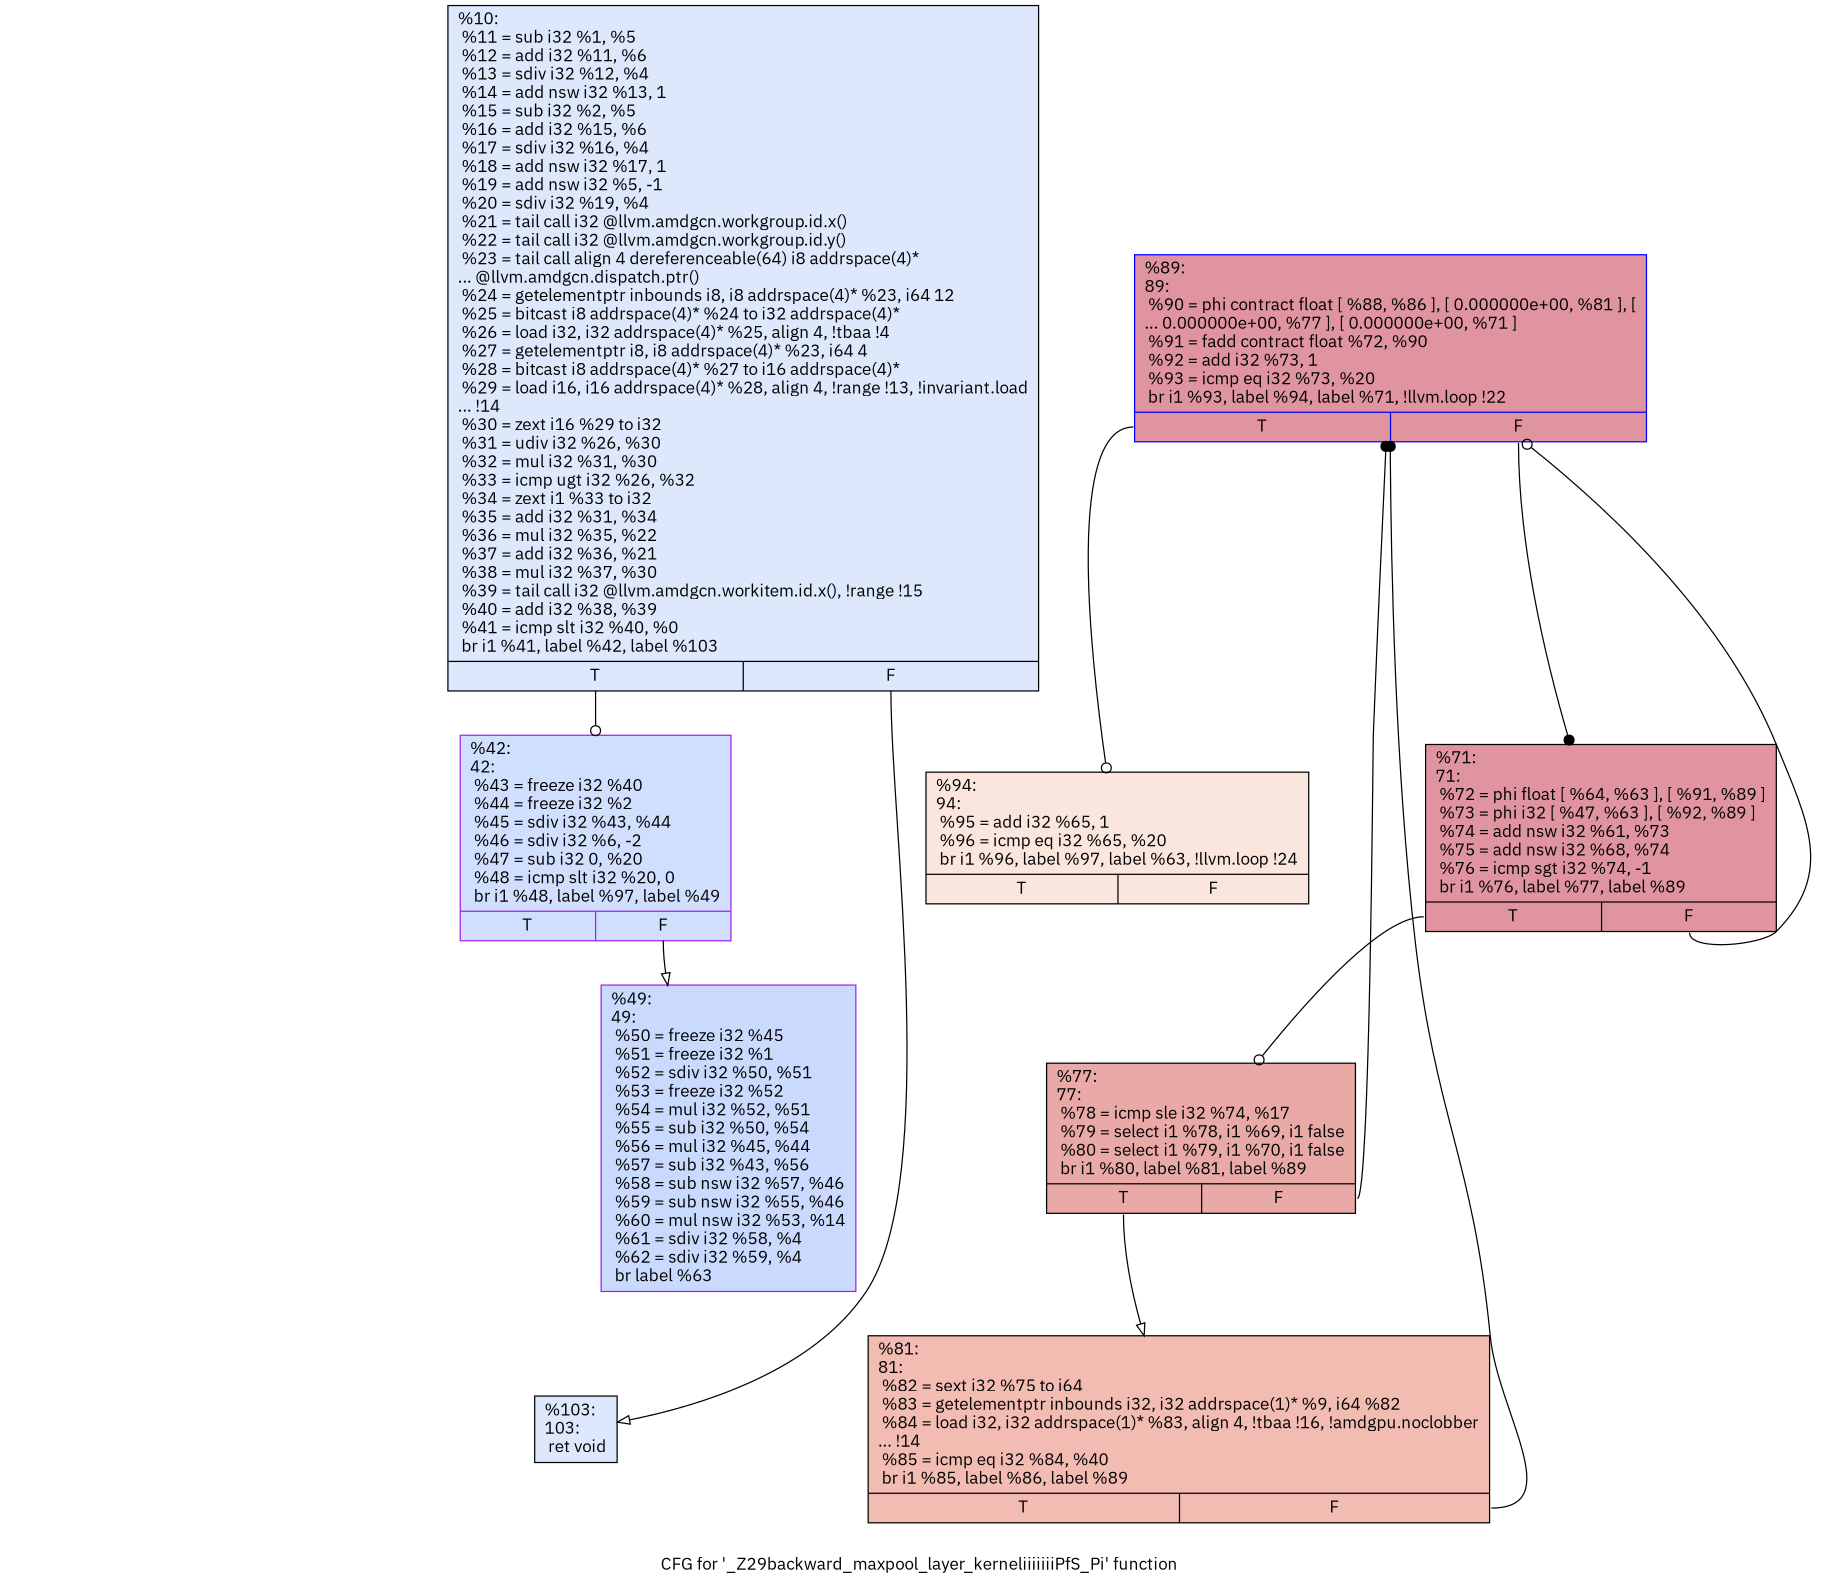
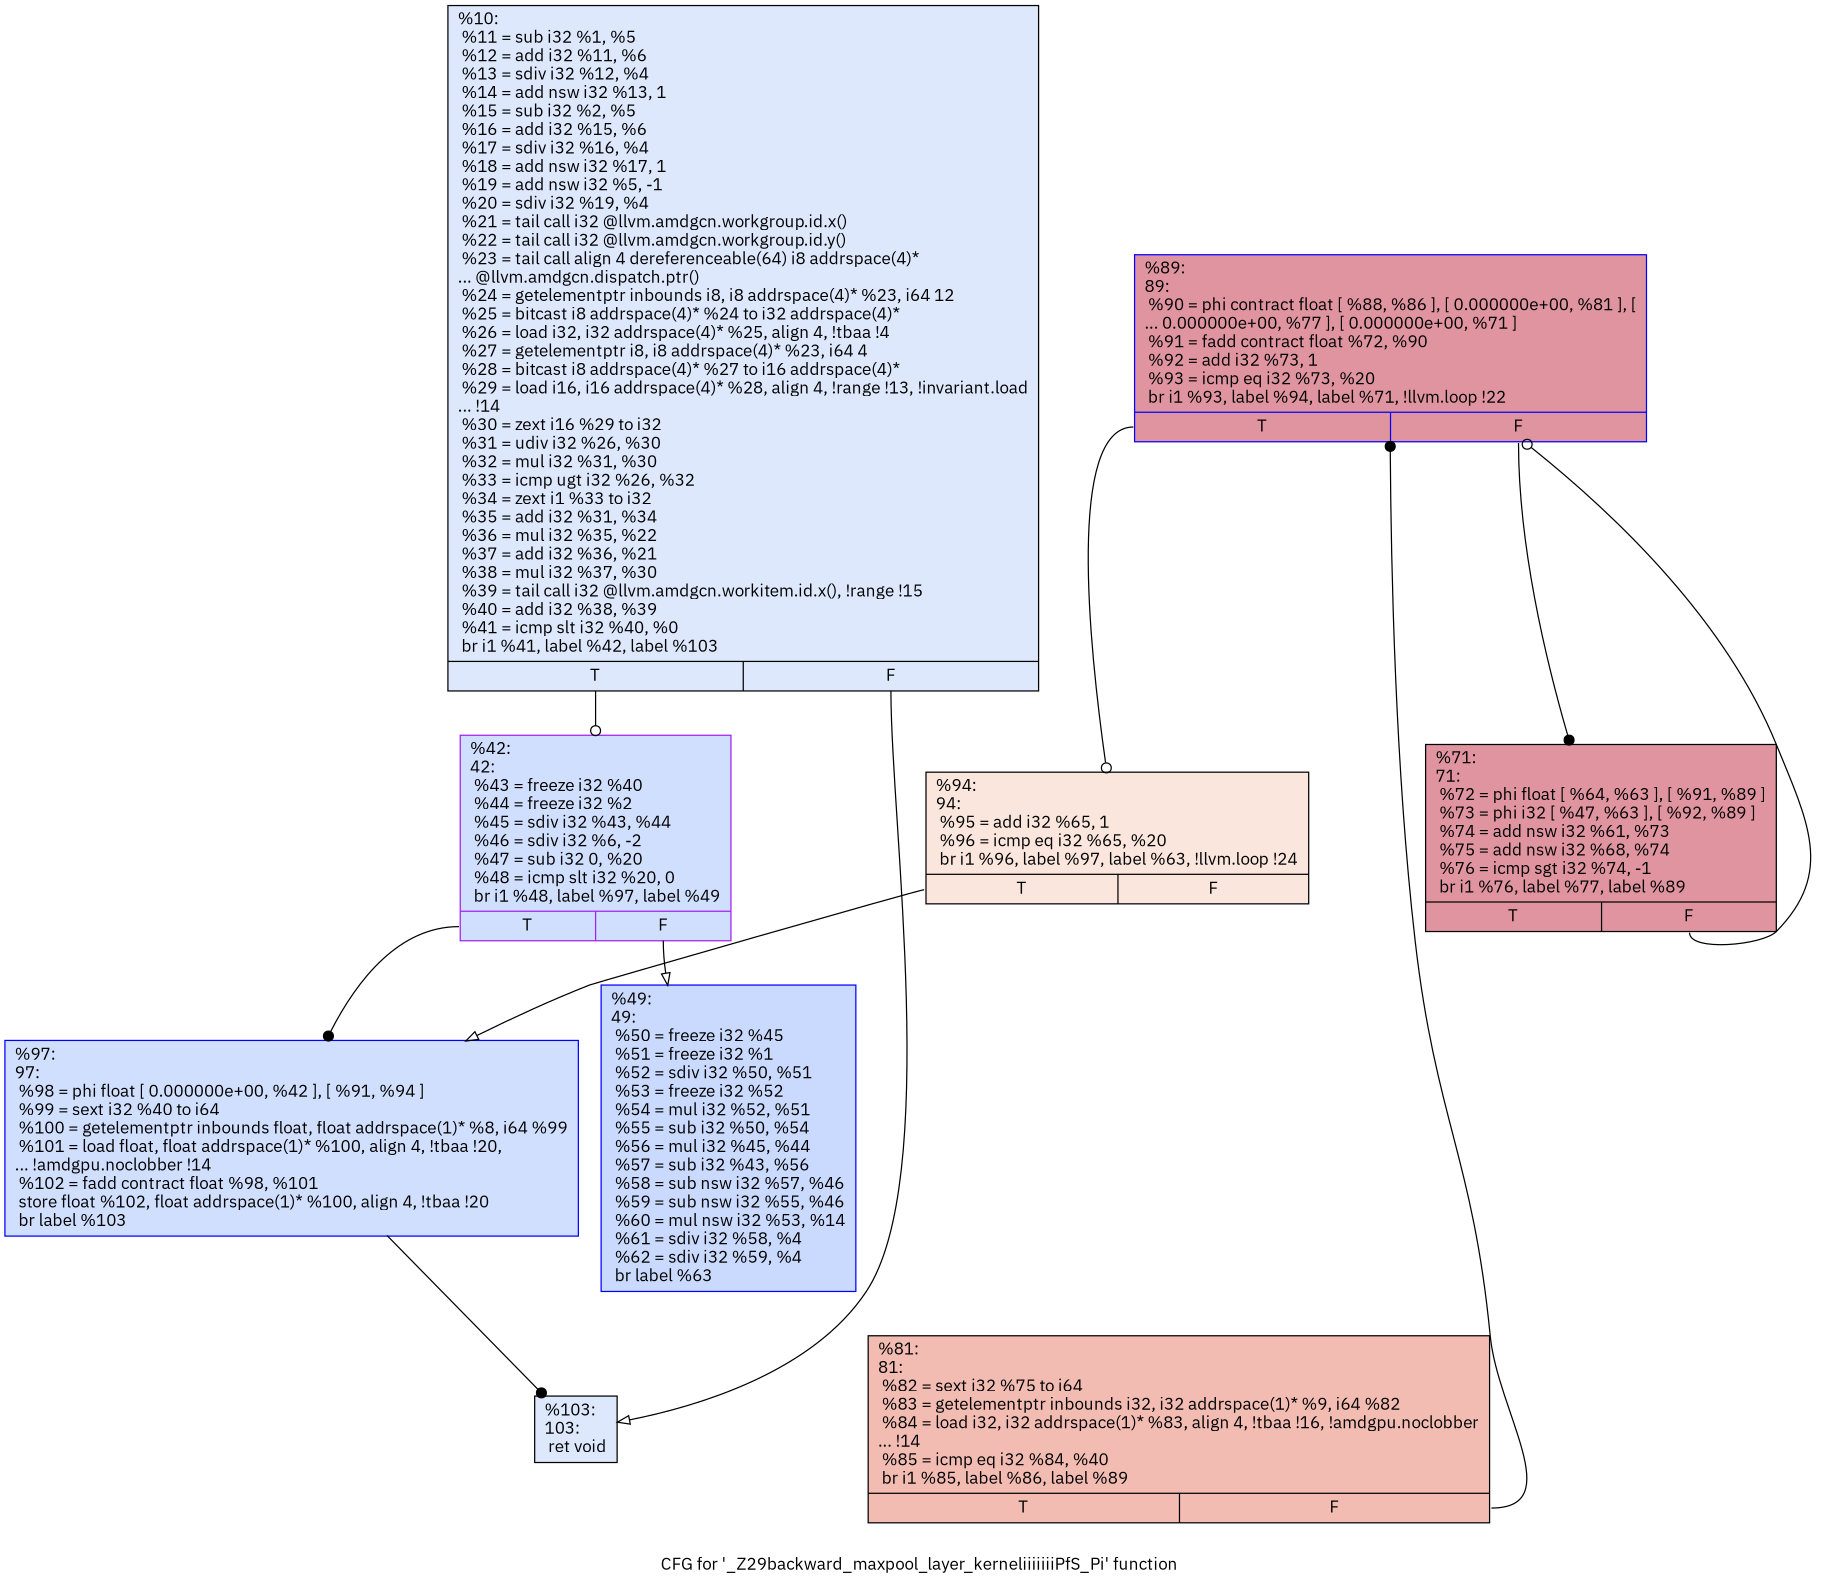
node "%97:": added
node "%49:": color purple -> blue
node "%77:": removed
